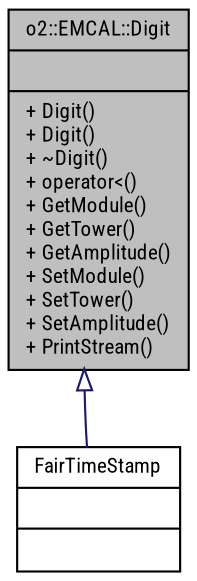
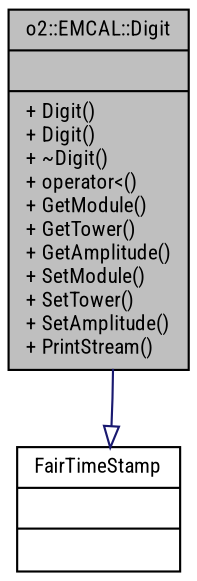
edge "FairTimeStamp" -> "o2::EMCAL::Digit": reversed
